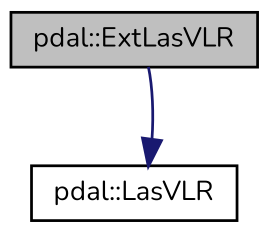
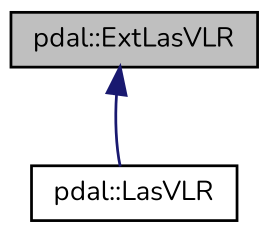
edge "pdal::ExtLasVLR" -> "pdal::LasVLR": reversed
